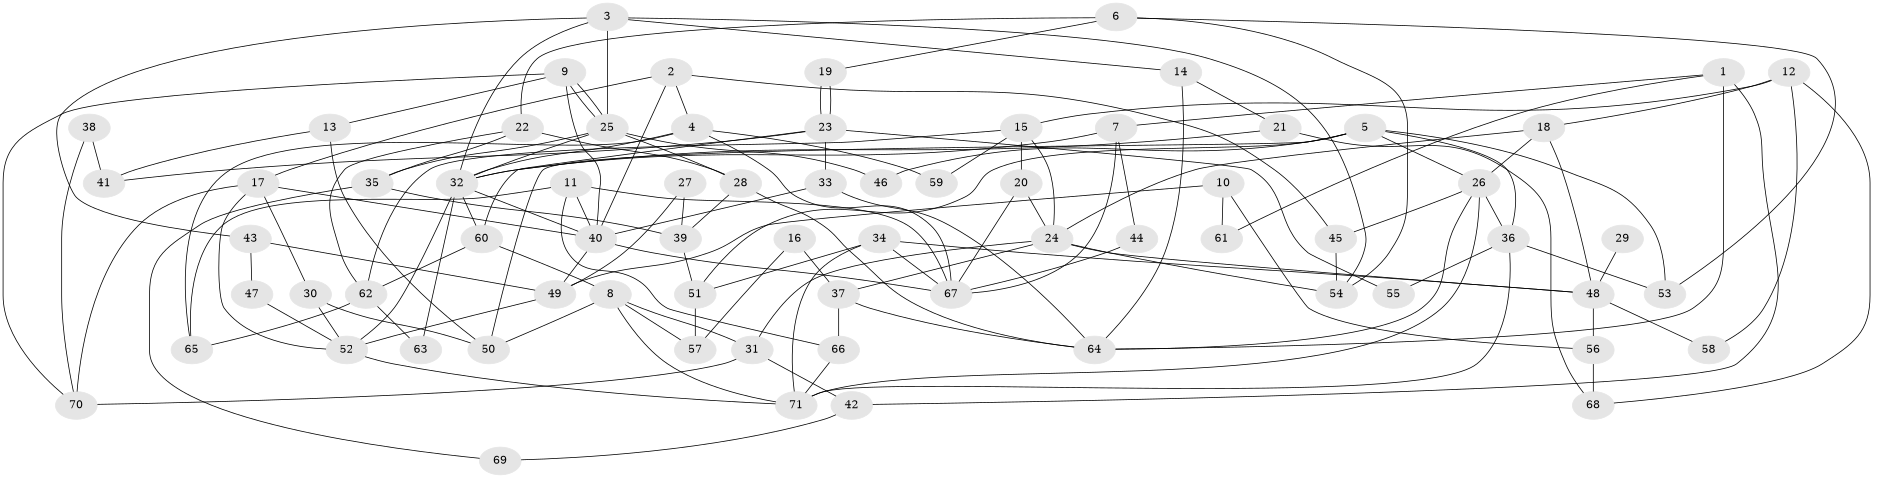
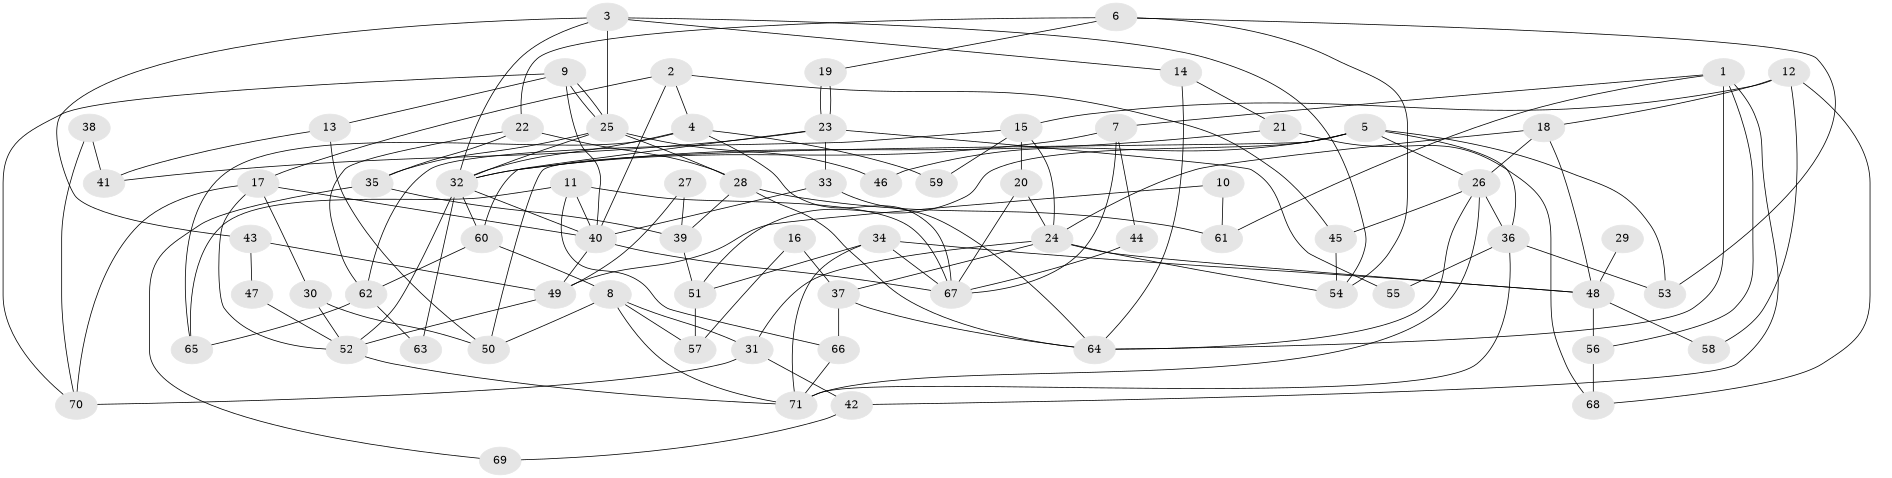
edge "28" -- "61": added
edge "10" -- "56": now "1" -- "56"
